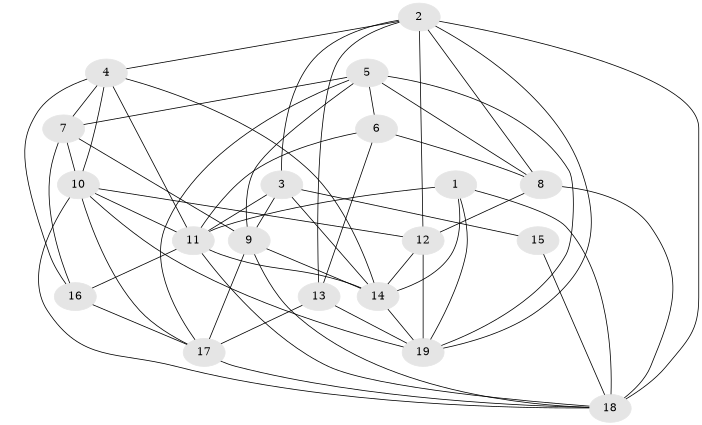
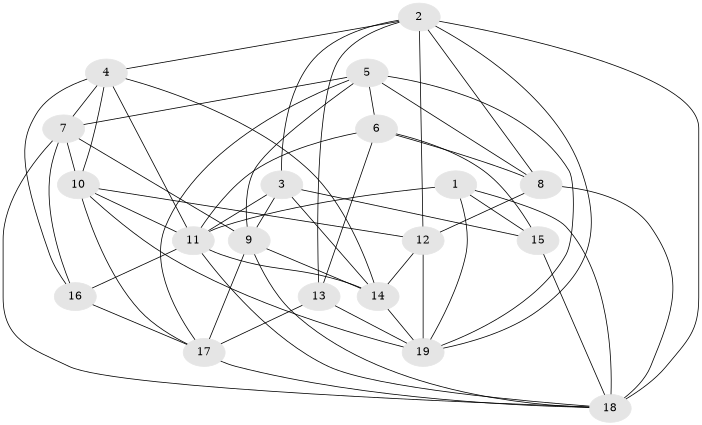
edge "6" -- "15": added
edge "1" -- "14": now "1" -- "15"
edge "10" -- "18": now "7" -- "18"
